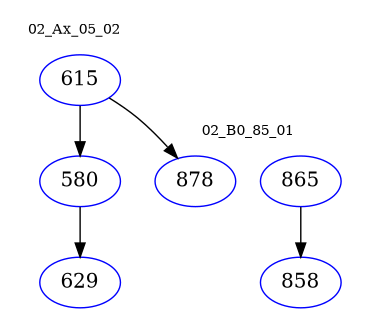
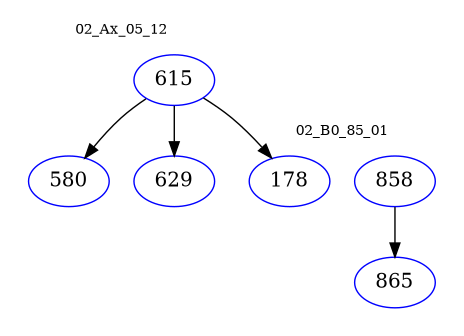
cluster "02_Ax_05_02": label "02_Ax_05_02" -> "02_Ax_05_12"
node "878": label "878" -> "178"
edge "580" -> "629": now "615" -> "629"
edge "865" -> "858": reversed
